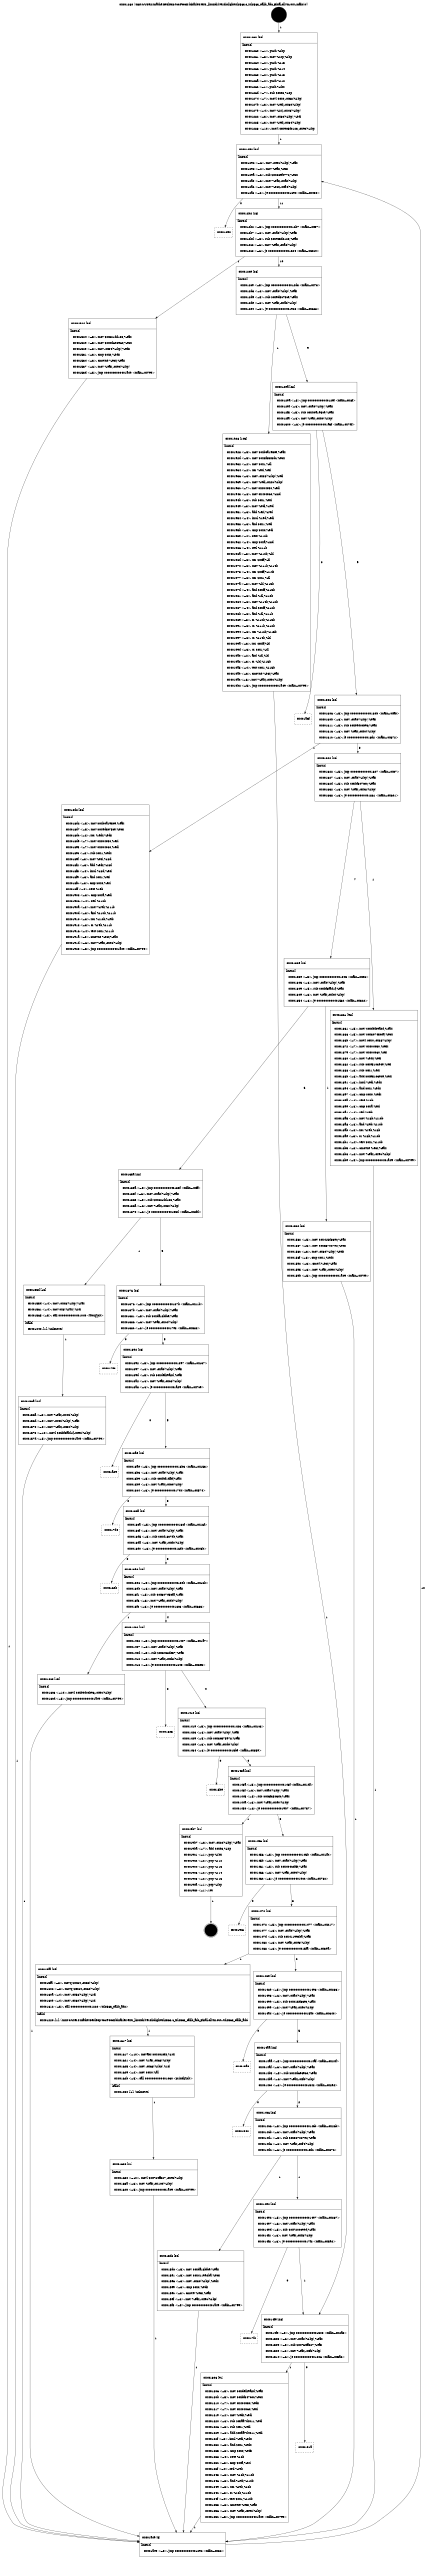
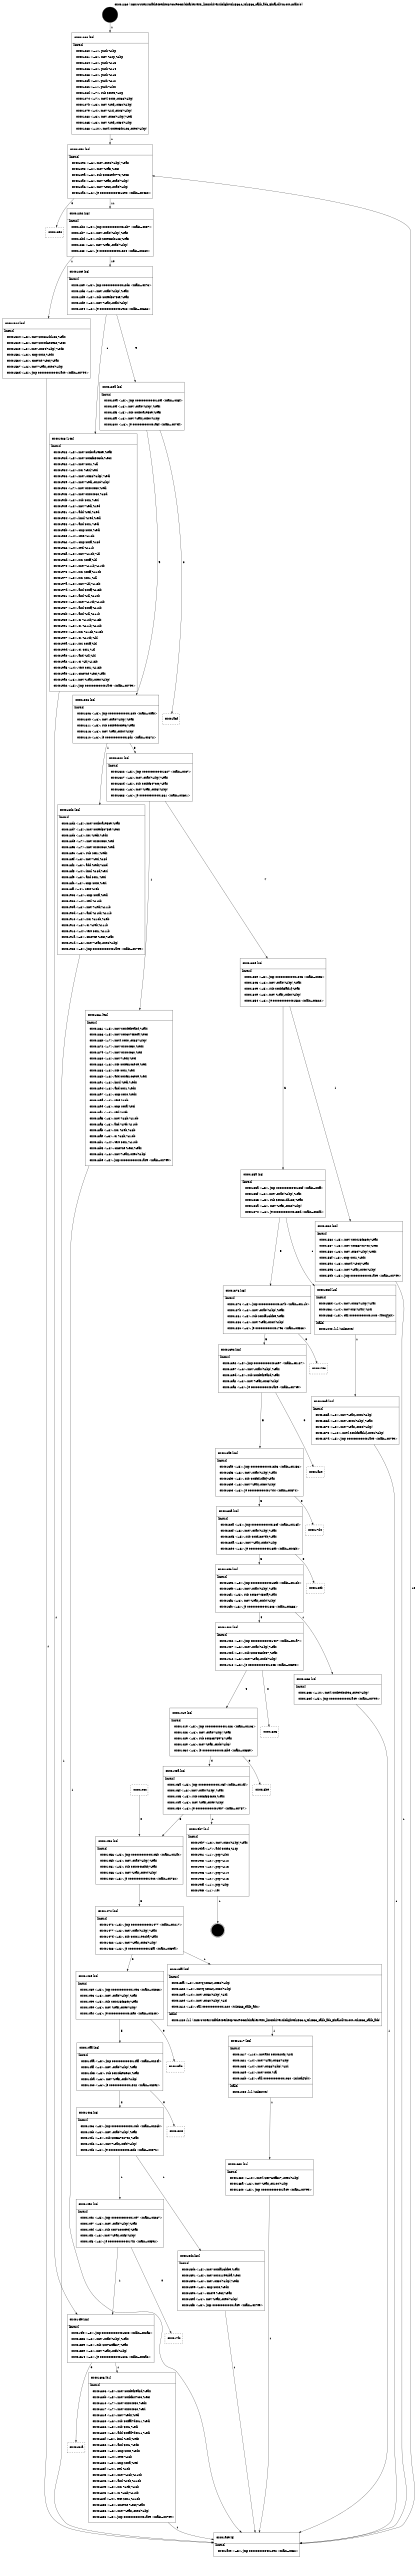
edge "0x401456 [28]" -> "0x4019cc": reversed
